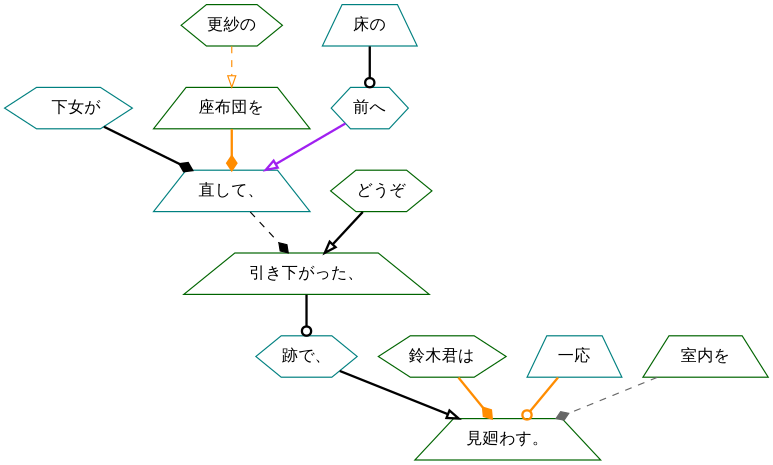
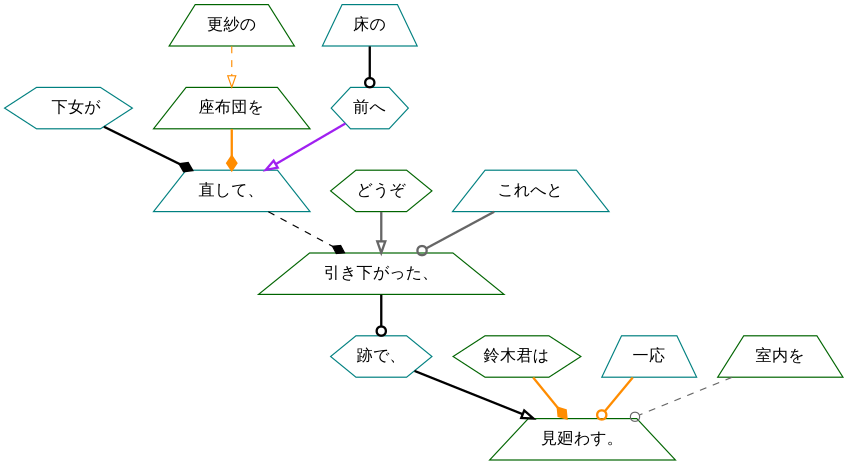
node "更紗の": shape hexagon -> trapezium
node "これへと": added
edge "どうぞ" -> "引き下がった、": color black -> gray40
edge "室内を" -> "見廻わす。": arrowhead diamond -> odot
